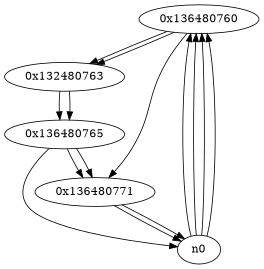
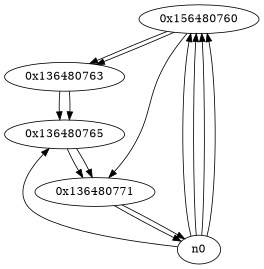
node "0x136480760": label "0x136480760" -> "0x156480760"
node "0x132480763": label "0x132480763" -> "0x136480763"
edge "0x136480765" -> "n0": reversed
